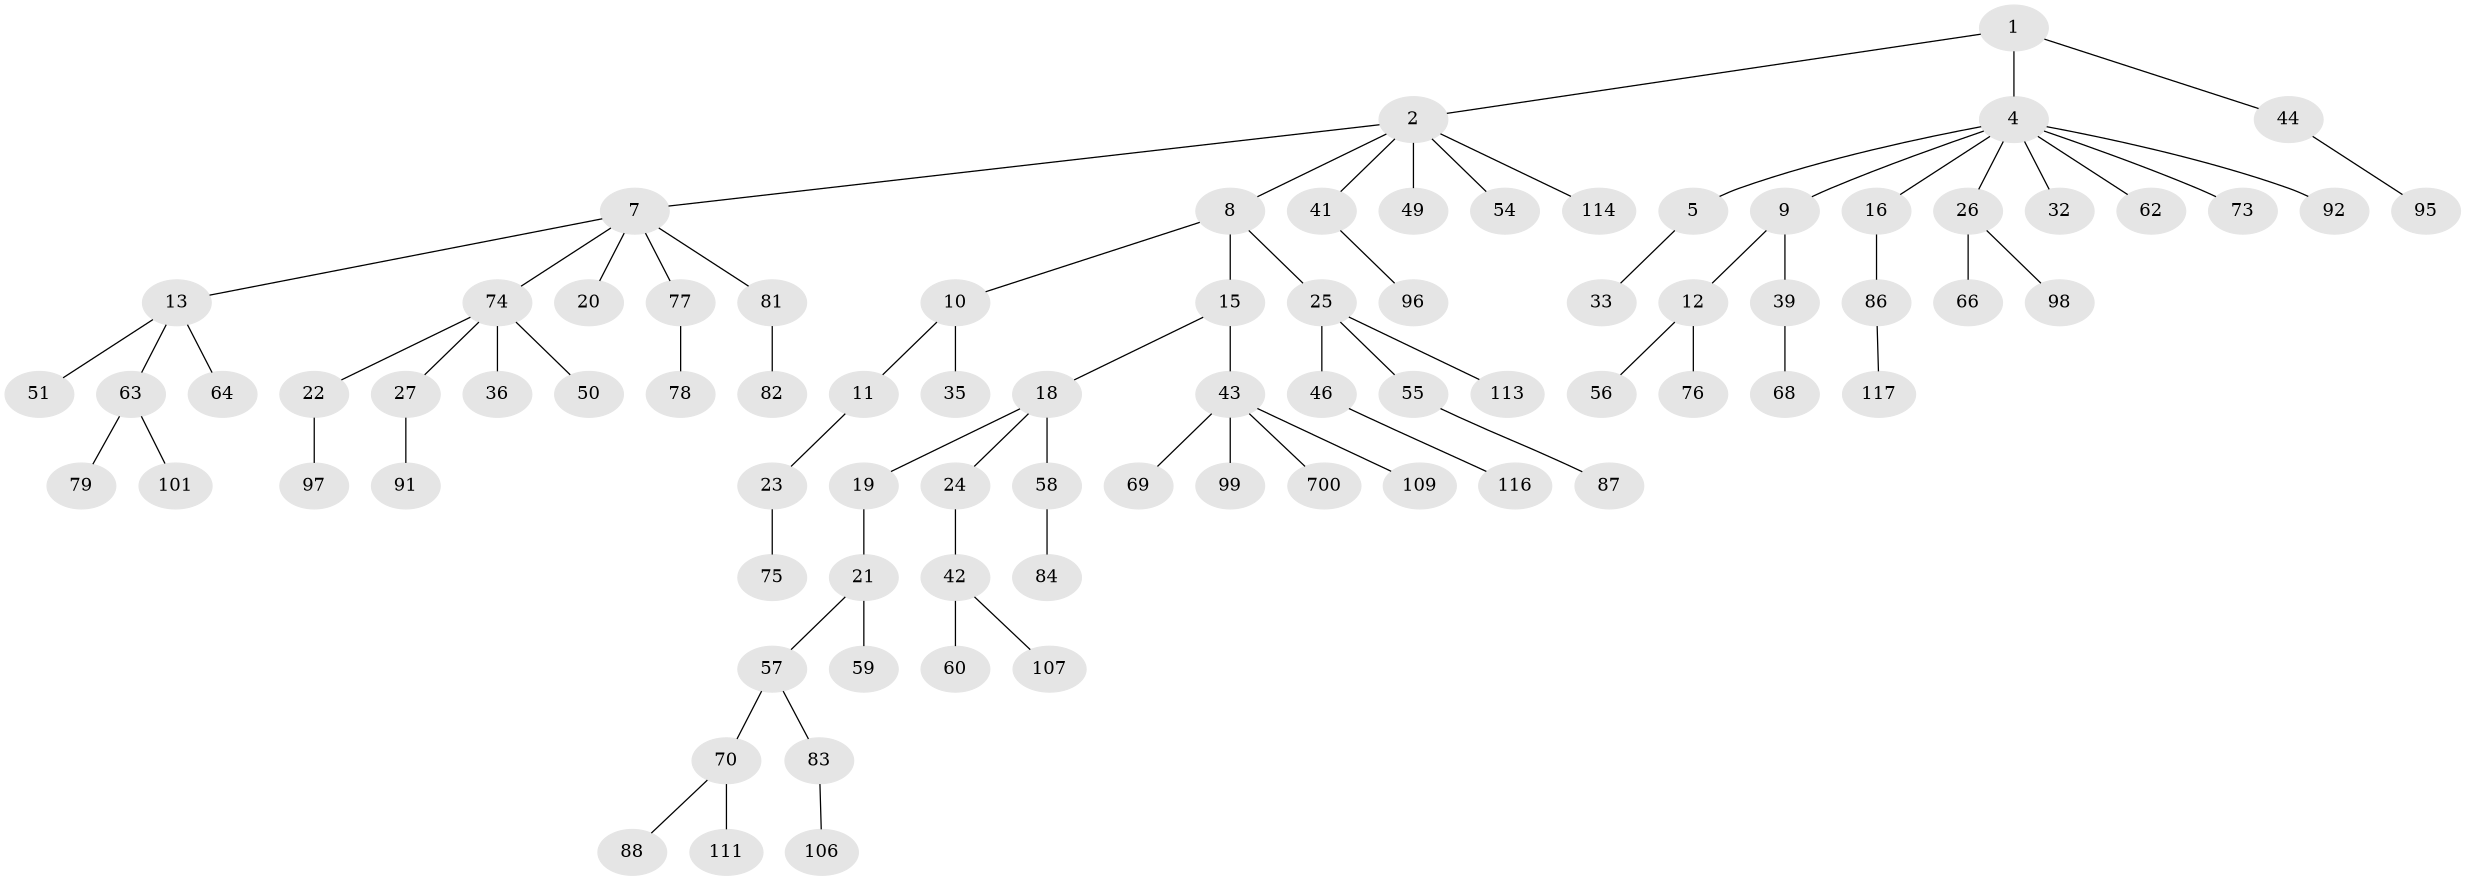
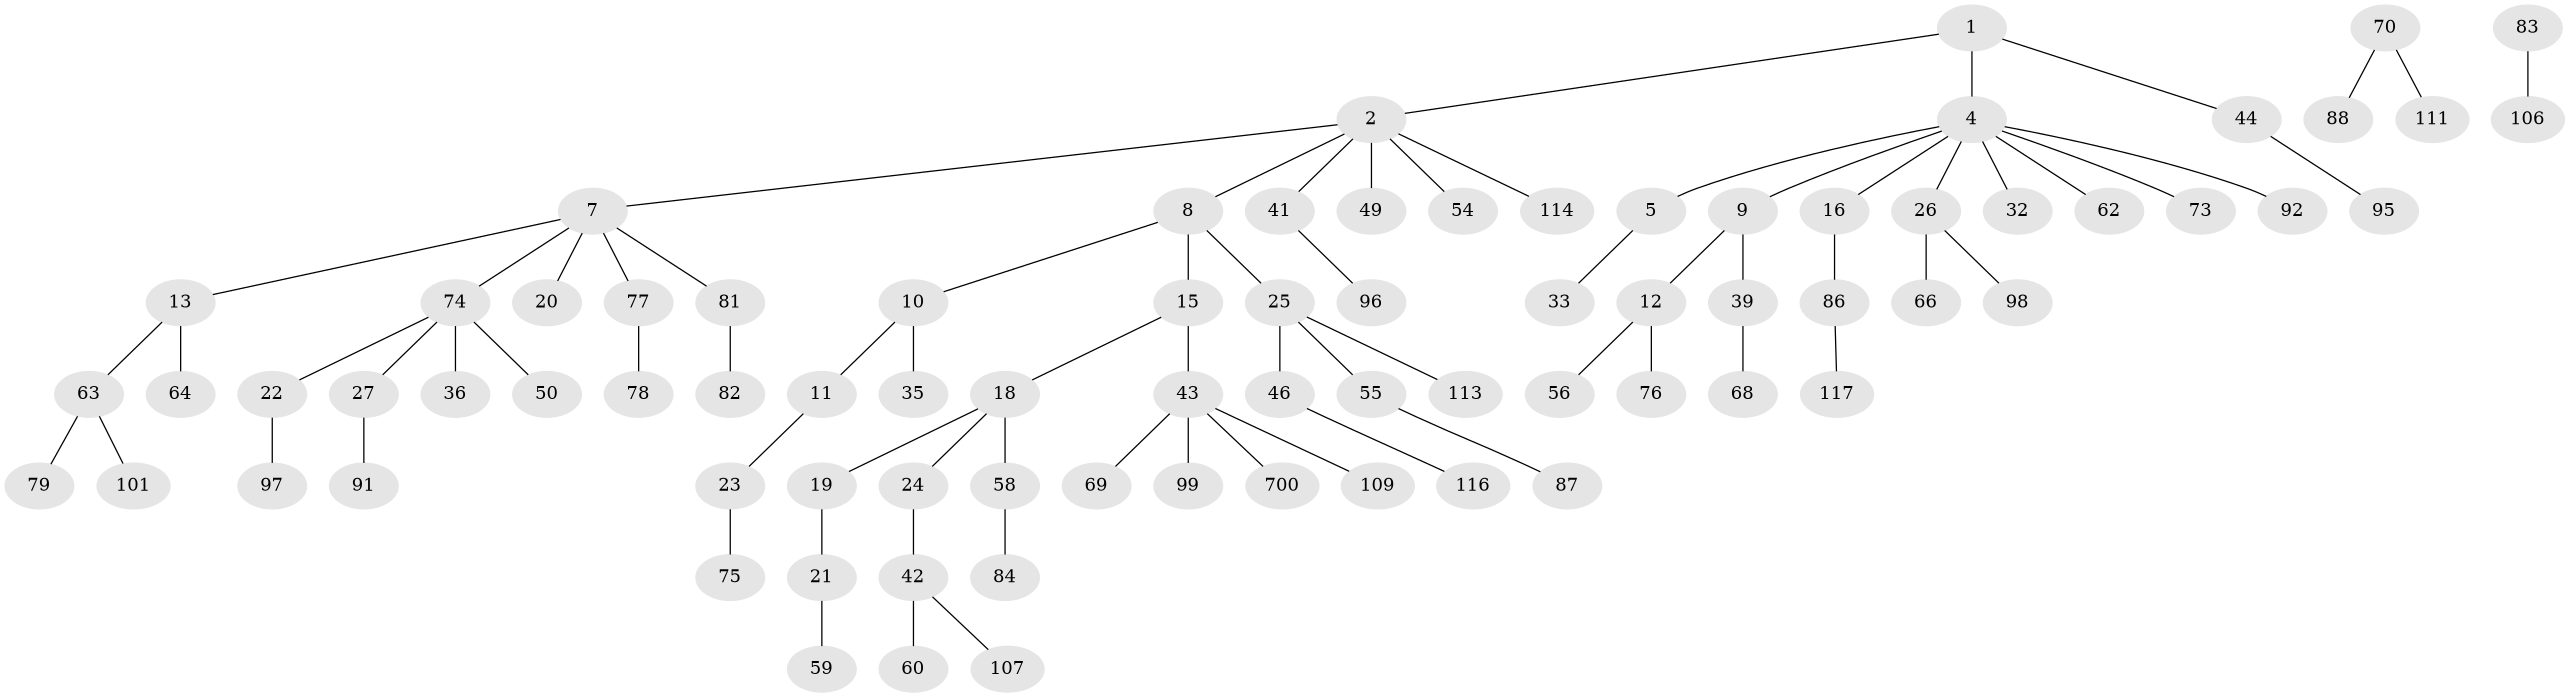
node "51": removed
node "57": removed
